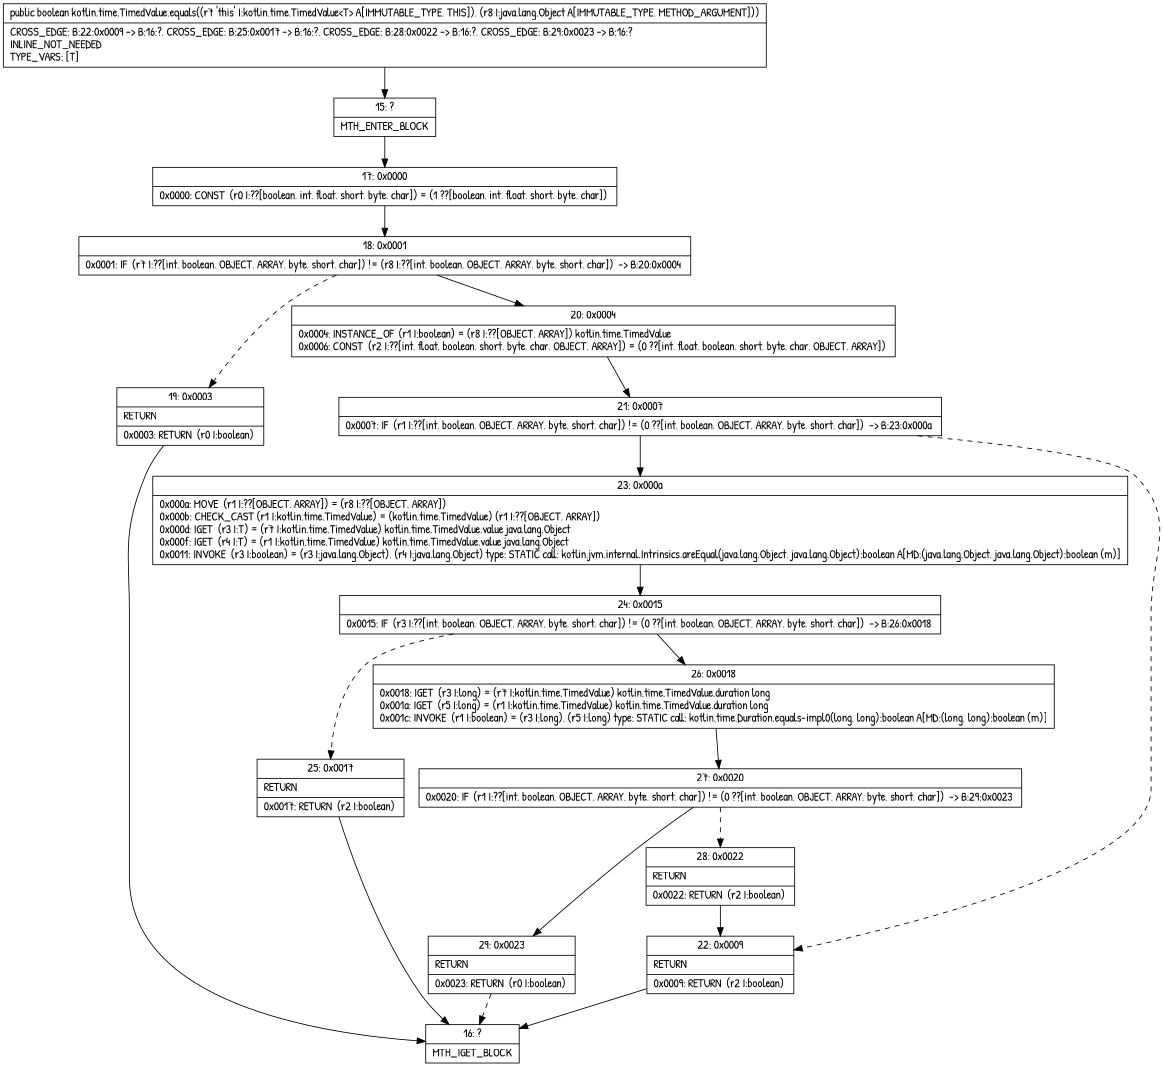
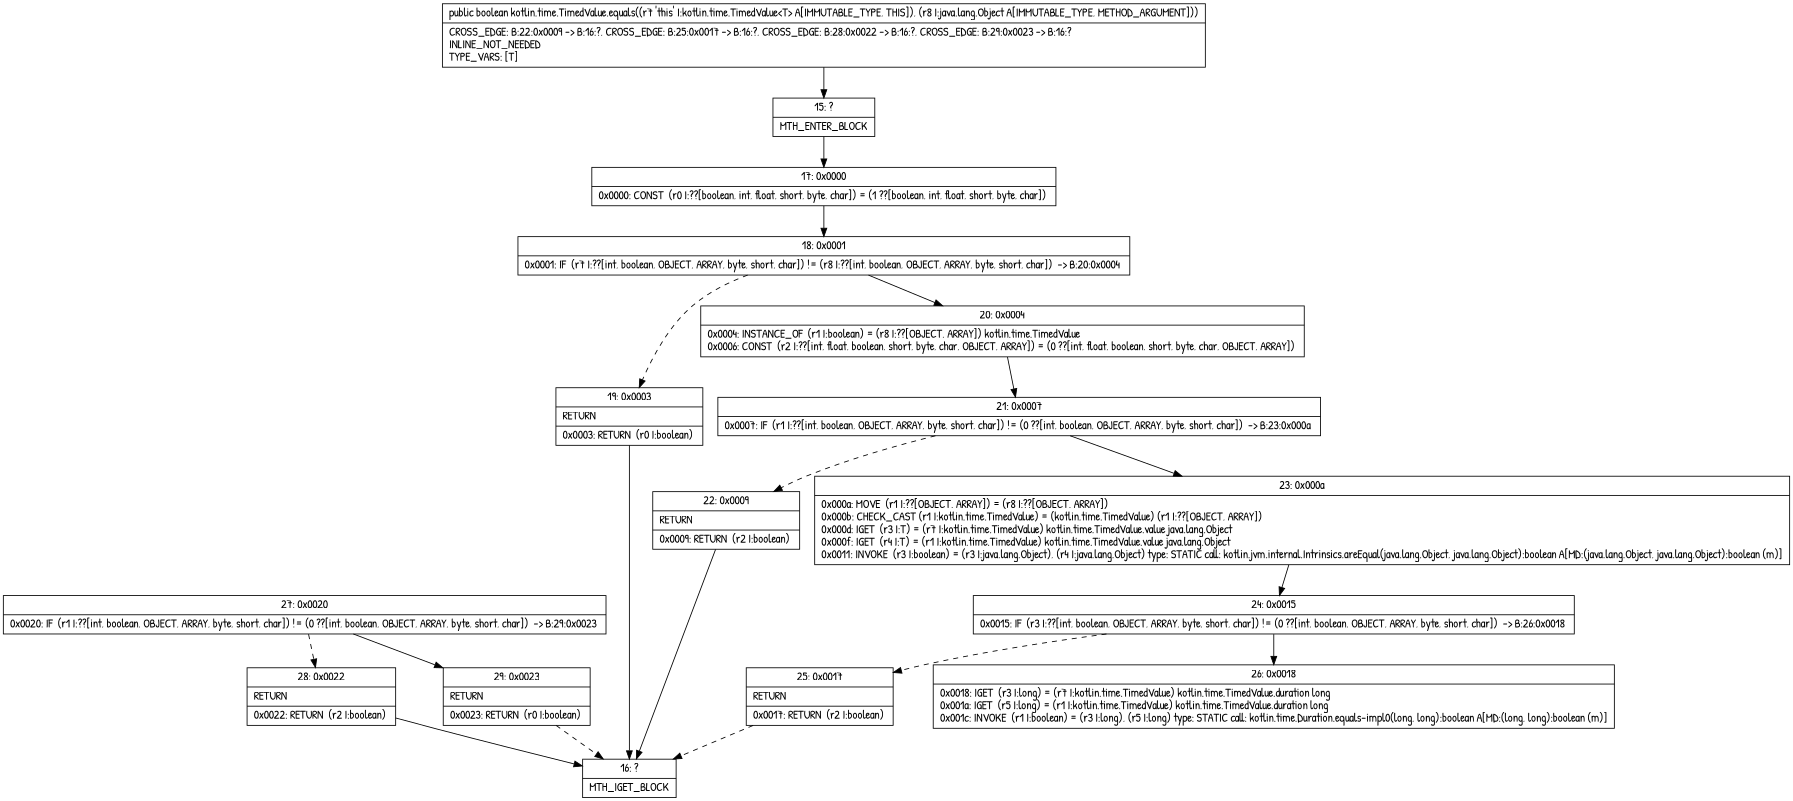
edge "26: 0x0018" -> "27: 0x0020": removed
edge "28: 0x0022" -> "22: 0x0009": now "28: 0x0022" -> "16: ?"
edge "25: 0x0017" -> "16: ?": style solid -> dashed
